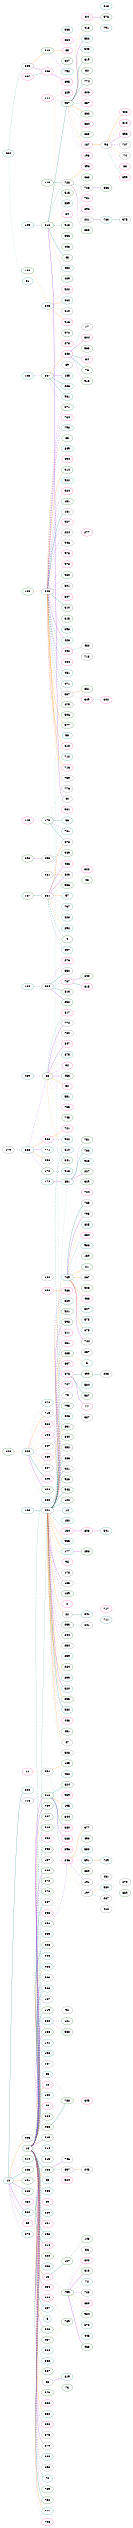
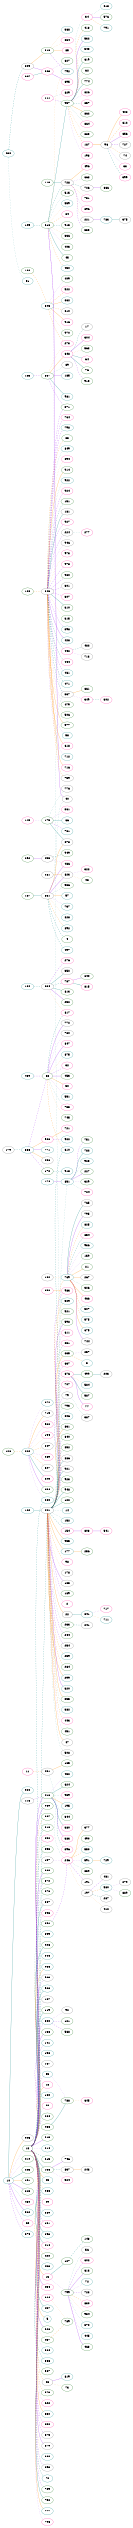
node "286": removed
node "341": removed
node "541": color teal -> deeppink
edge "177" -- "256": color purple -> darkorange
edge "441" -- "382": style solid -> dotted
